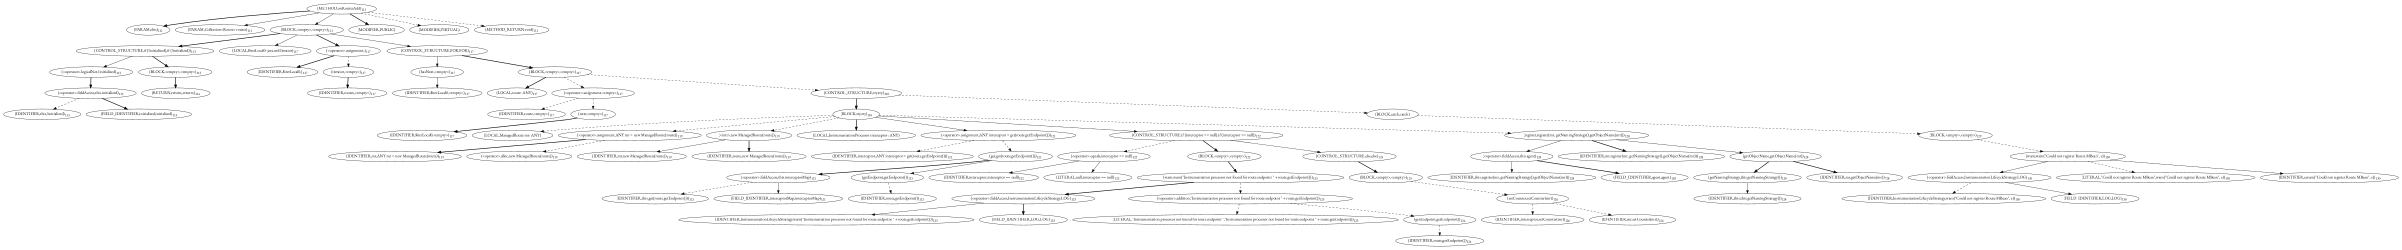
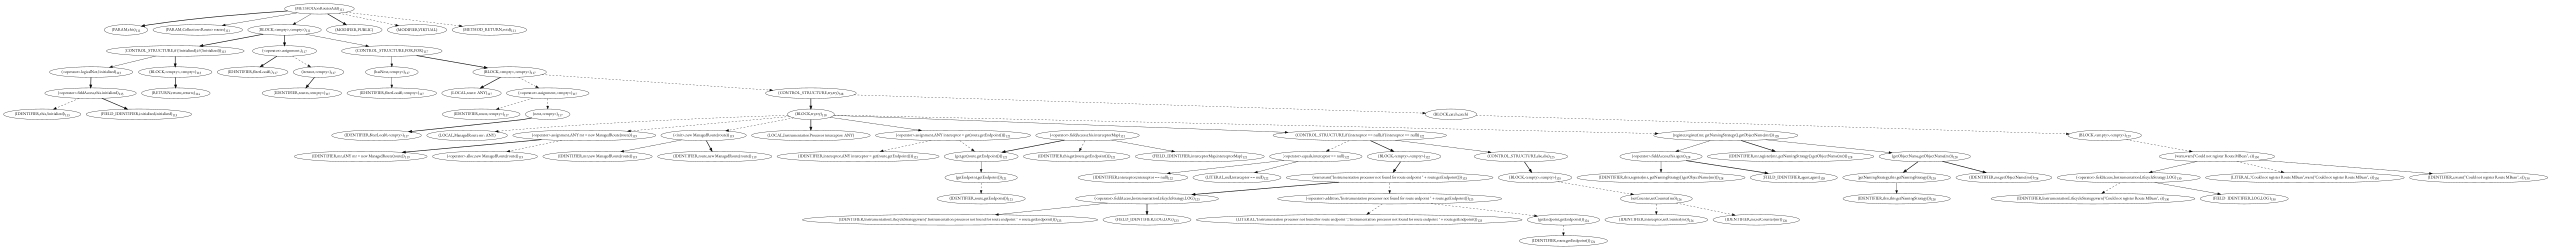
node "(LOCAL,$iterLocal0: java.util.Iterator)": removed
edge "(get,get(route.getEndpoint()))" -> "(<operator>.fieldAccess,this.interceptorMap)": reversed
